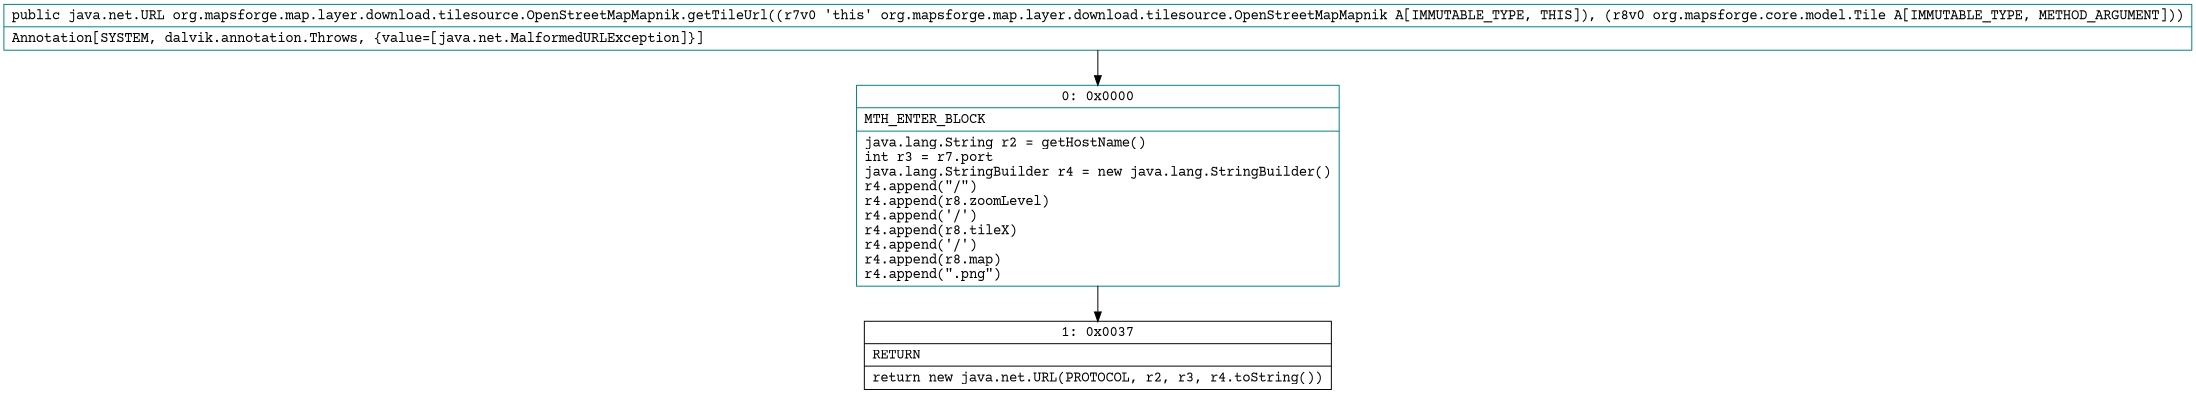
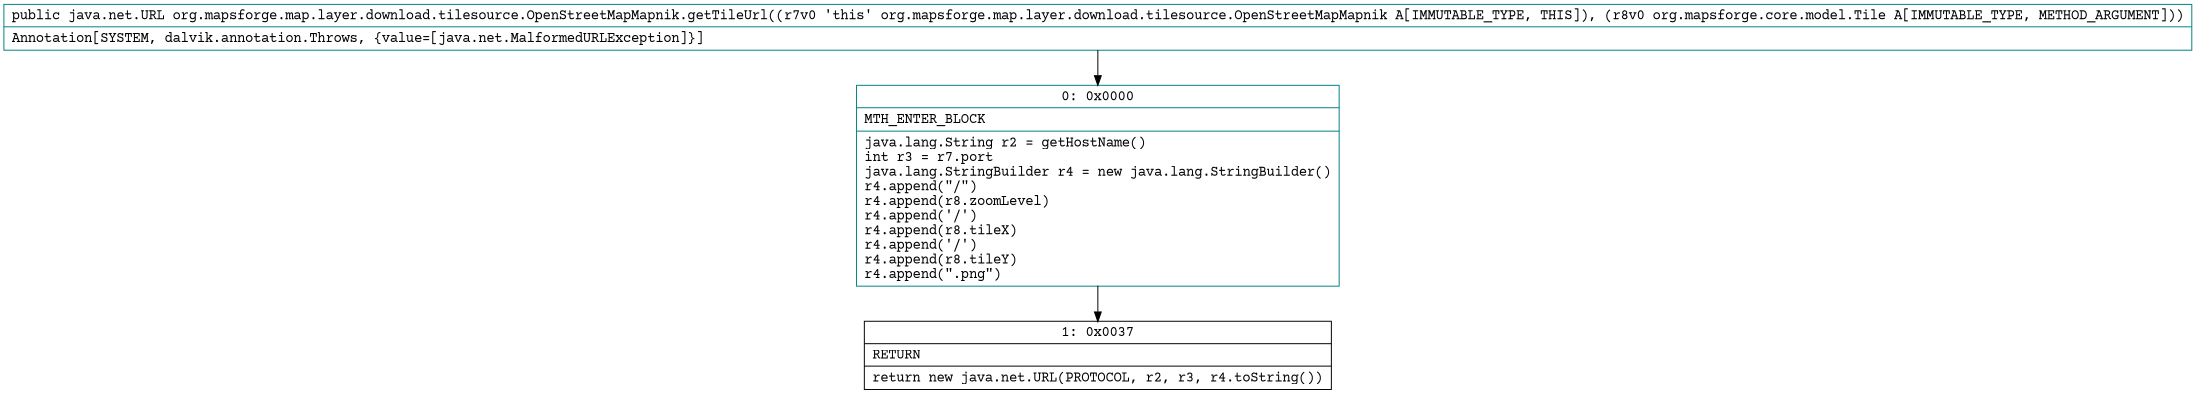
node "0: 0x0000": text "r4.append(r8.map)" -> "r4.append(r8.tileY)"
